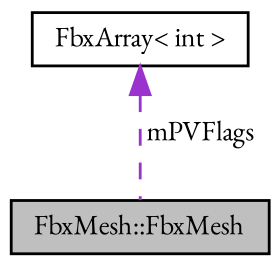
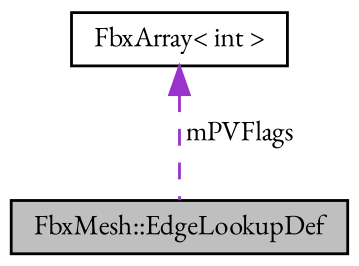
node "FbxMesh::FbxMesh": label "FbxMesh::FbxMesh" -> "FbxMesh::EdgeLookupDef"
